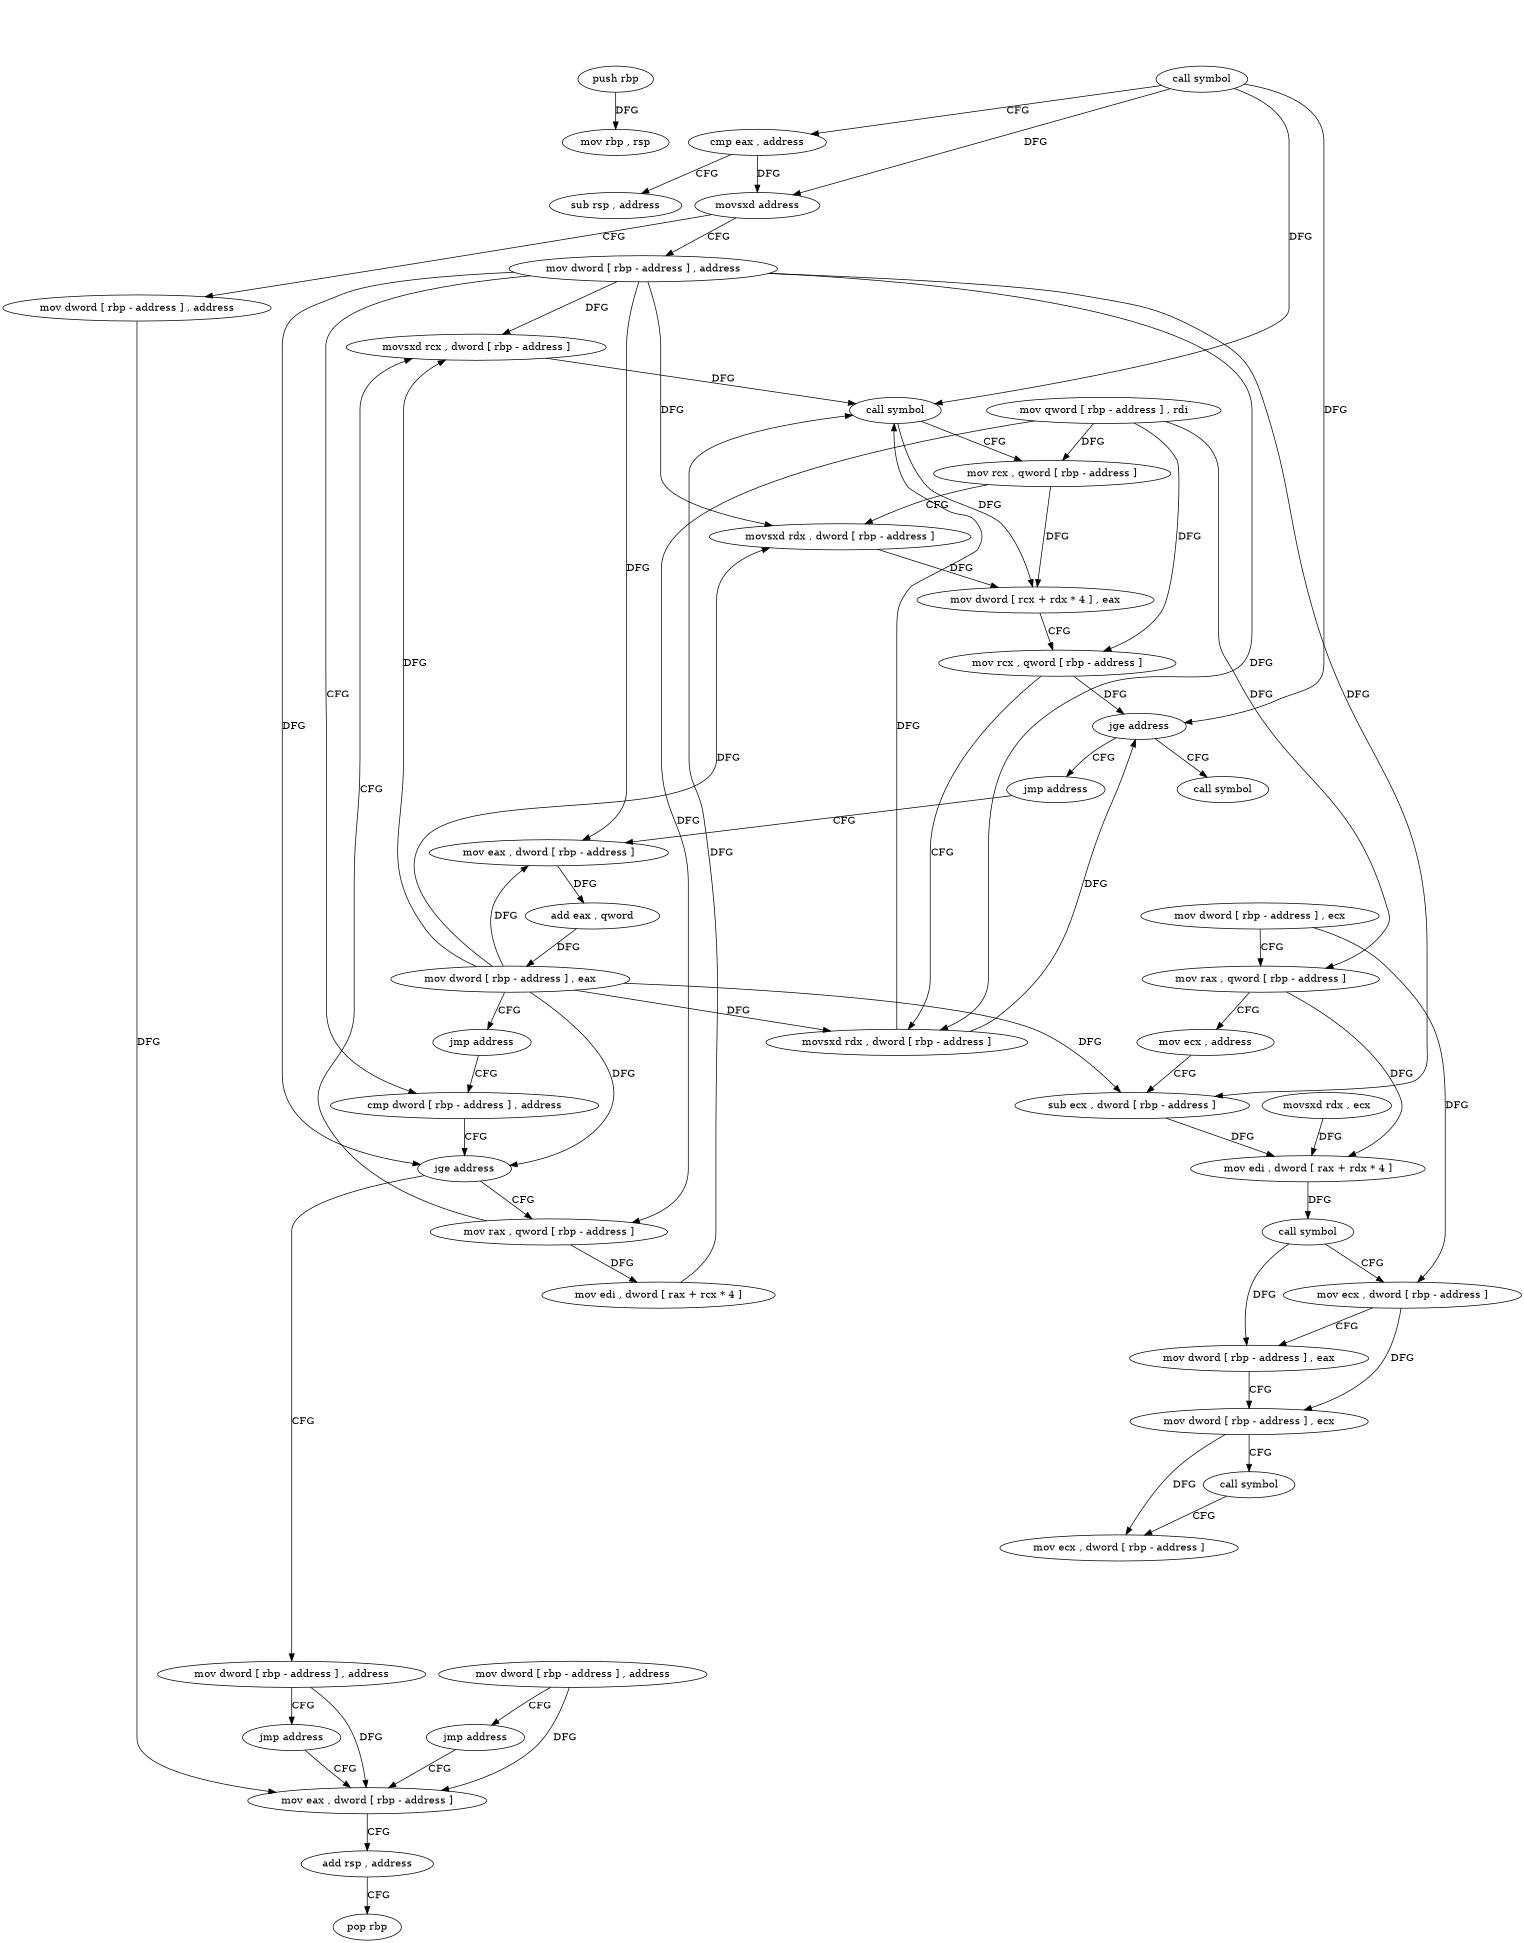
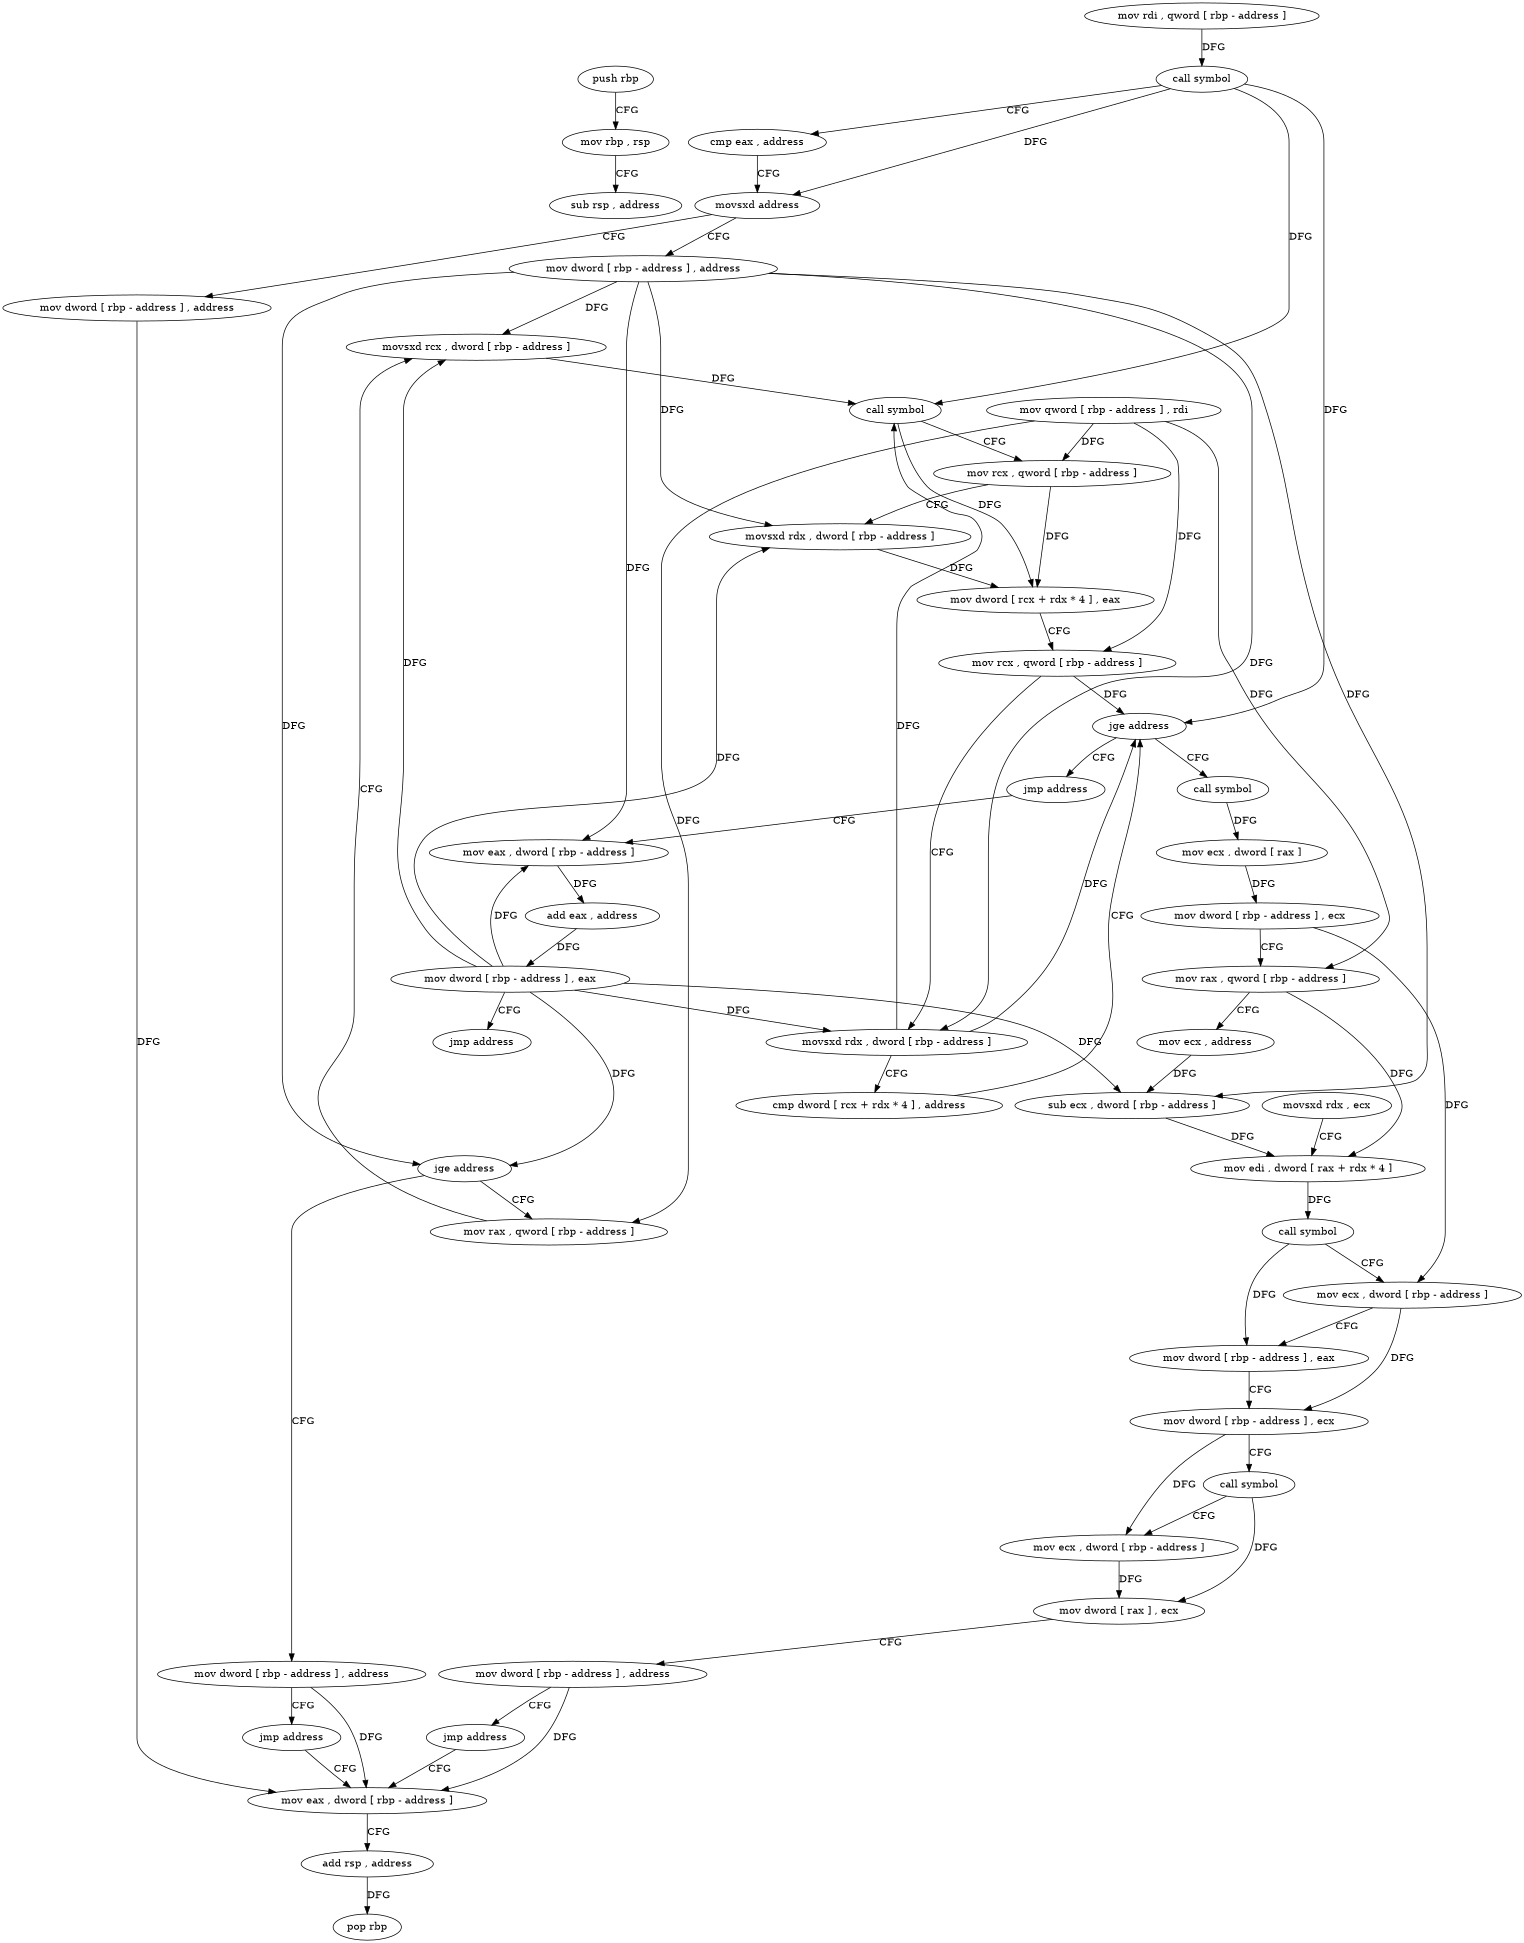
node "mov rdi , qword [ rbp - address ]": added
edge "push rbp" -> "mov rbp , rsp": label "DFG" -> "CFG"
edge "cmp eax , address" -> "sub rsp , address": now "mov rbp , rsp" -> "sub rsp , address"
edge "cmp eax , address" -> "movsxd address": label "DFG" -> "CFG"
node "mov ecx , dword [ rax ]": added
node "add eax , qword": label "add eax , qword" -> "add eax , address"
edge "mov ecx , address" -> "sub ecx , dword [ rbp - address ]": label "CFG" -> "DFG"
node "cmp dword [ rbp - address ] , address": removed
node "cmp dword [ rcx + rdx * 4 ] , address": added
edge "movsxd rdx , ecx" -> "mov edi , dword [ rax + rdx * 4 ]": label "DFG" -> "CFG"
node "mov edi , dword [ rax + rcx * 4 ]": removed
node "mov dword [ rax ] , ecx": added
edge "add rsp , address" -> "pop rbp": label "CFG" -> "DFG"
